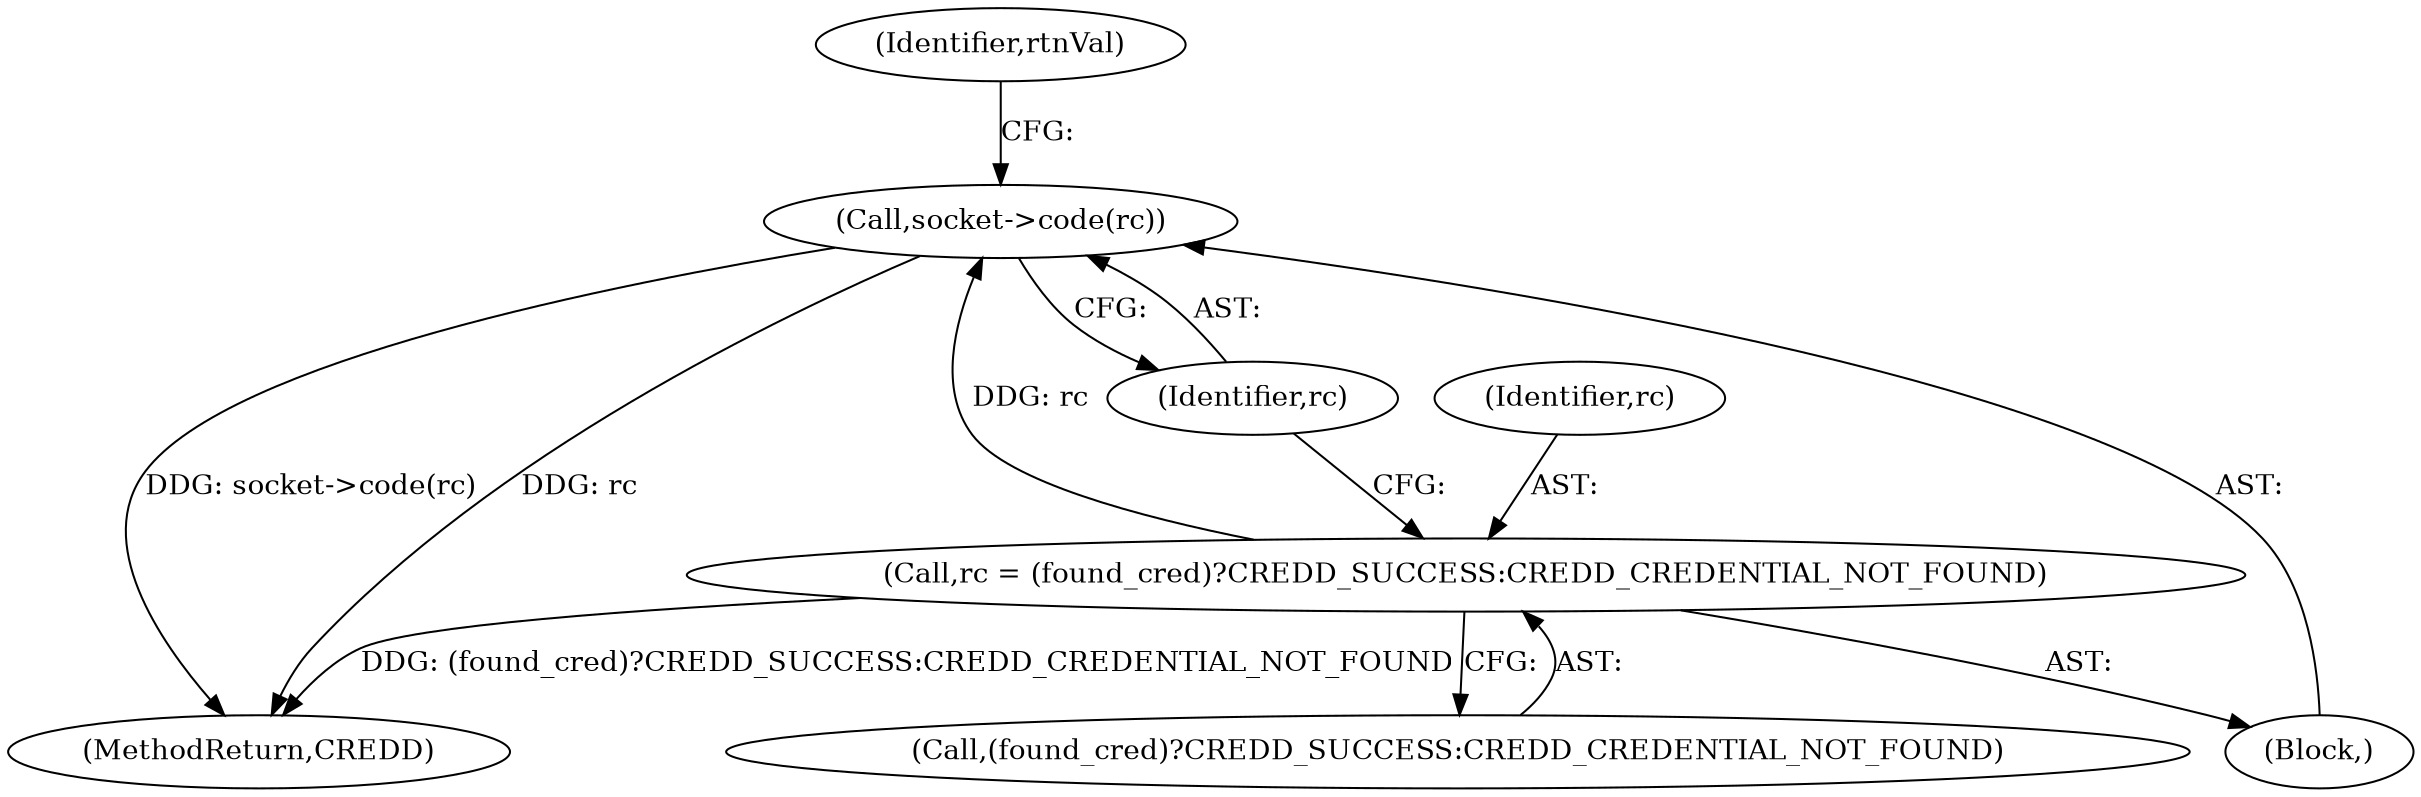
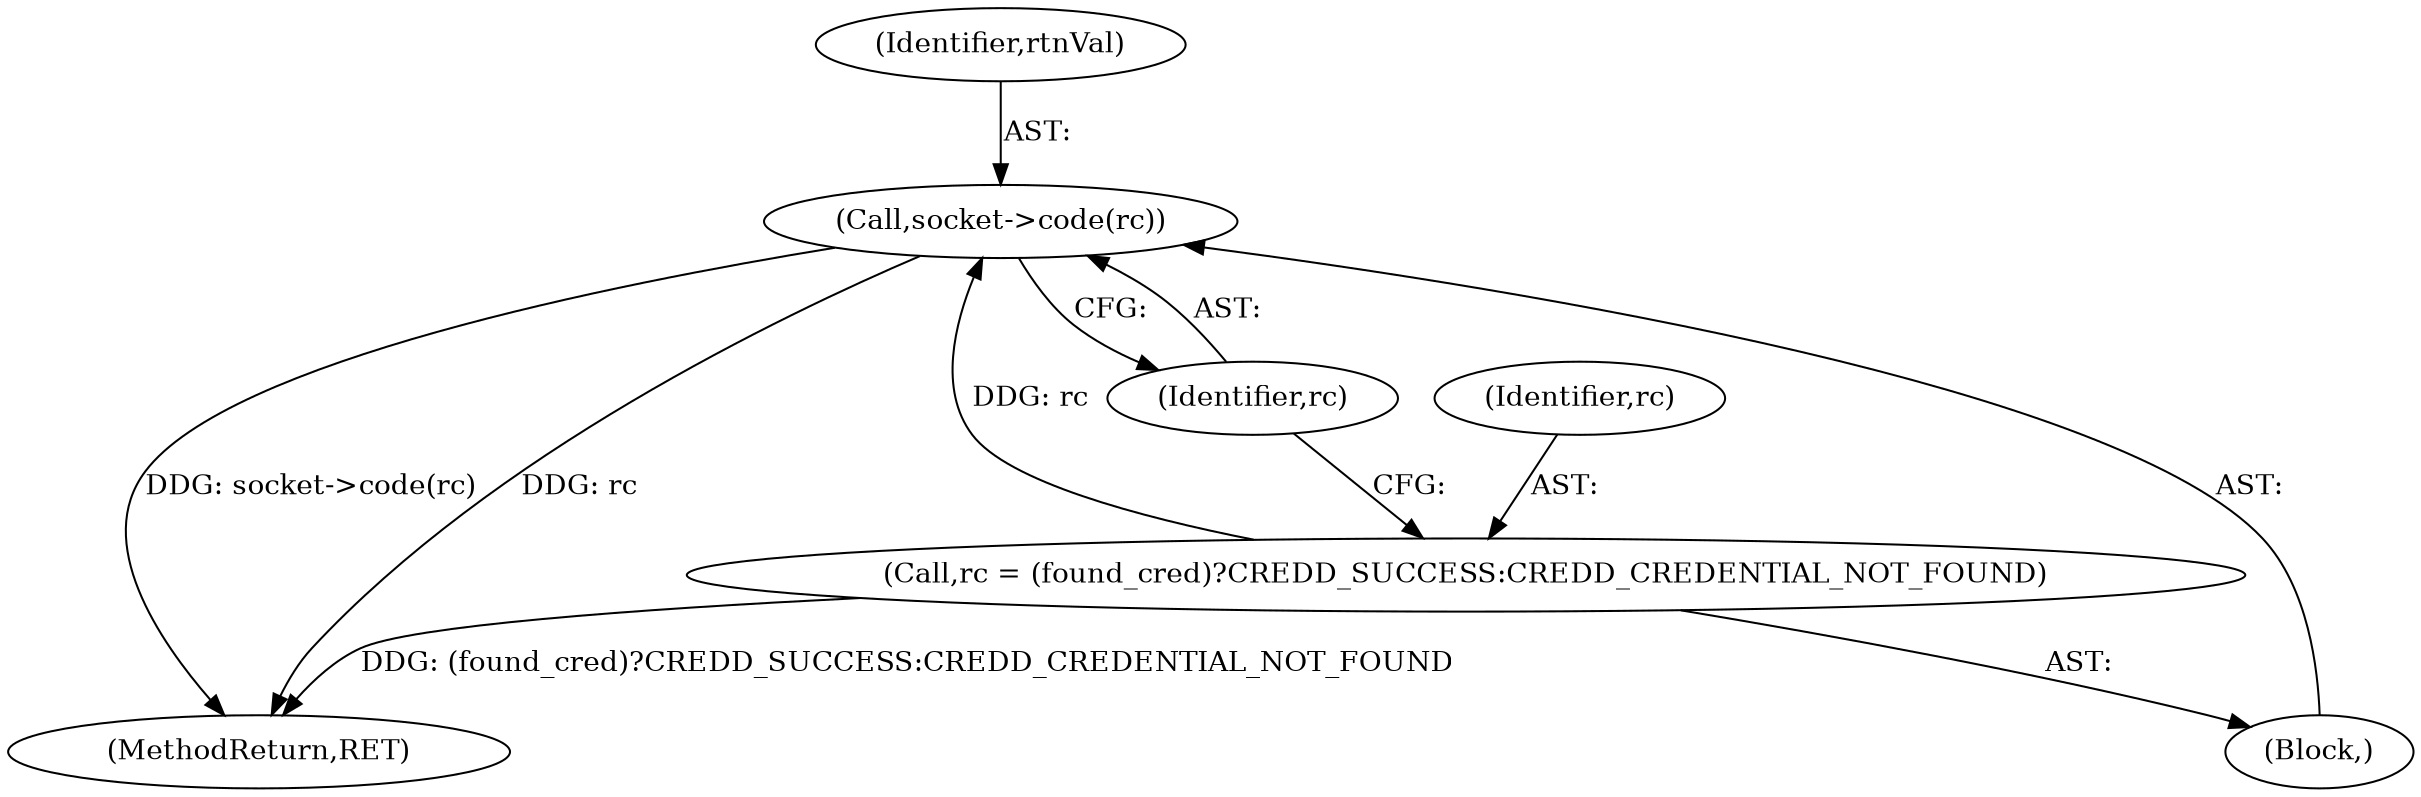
edge "(Identifier,rtnVal)" -> "(Call,socket->code(rc))": label "CFG: " -> "AST: "
node "(MethodReturn,CREDD)": label "(MethodReturn,CREDD)" -> "(MethodReturn,RET)"
node "(Call,(found_cred)?CREDD_SUCCESS:CREDD_CREDENTIAL_NOT_FOUND)": removed
